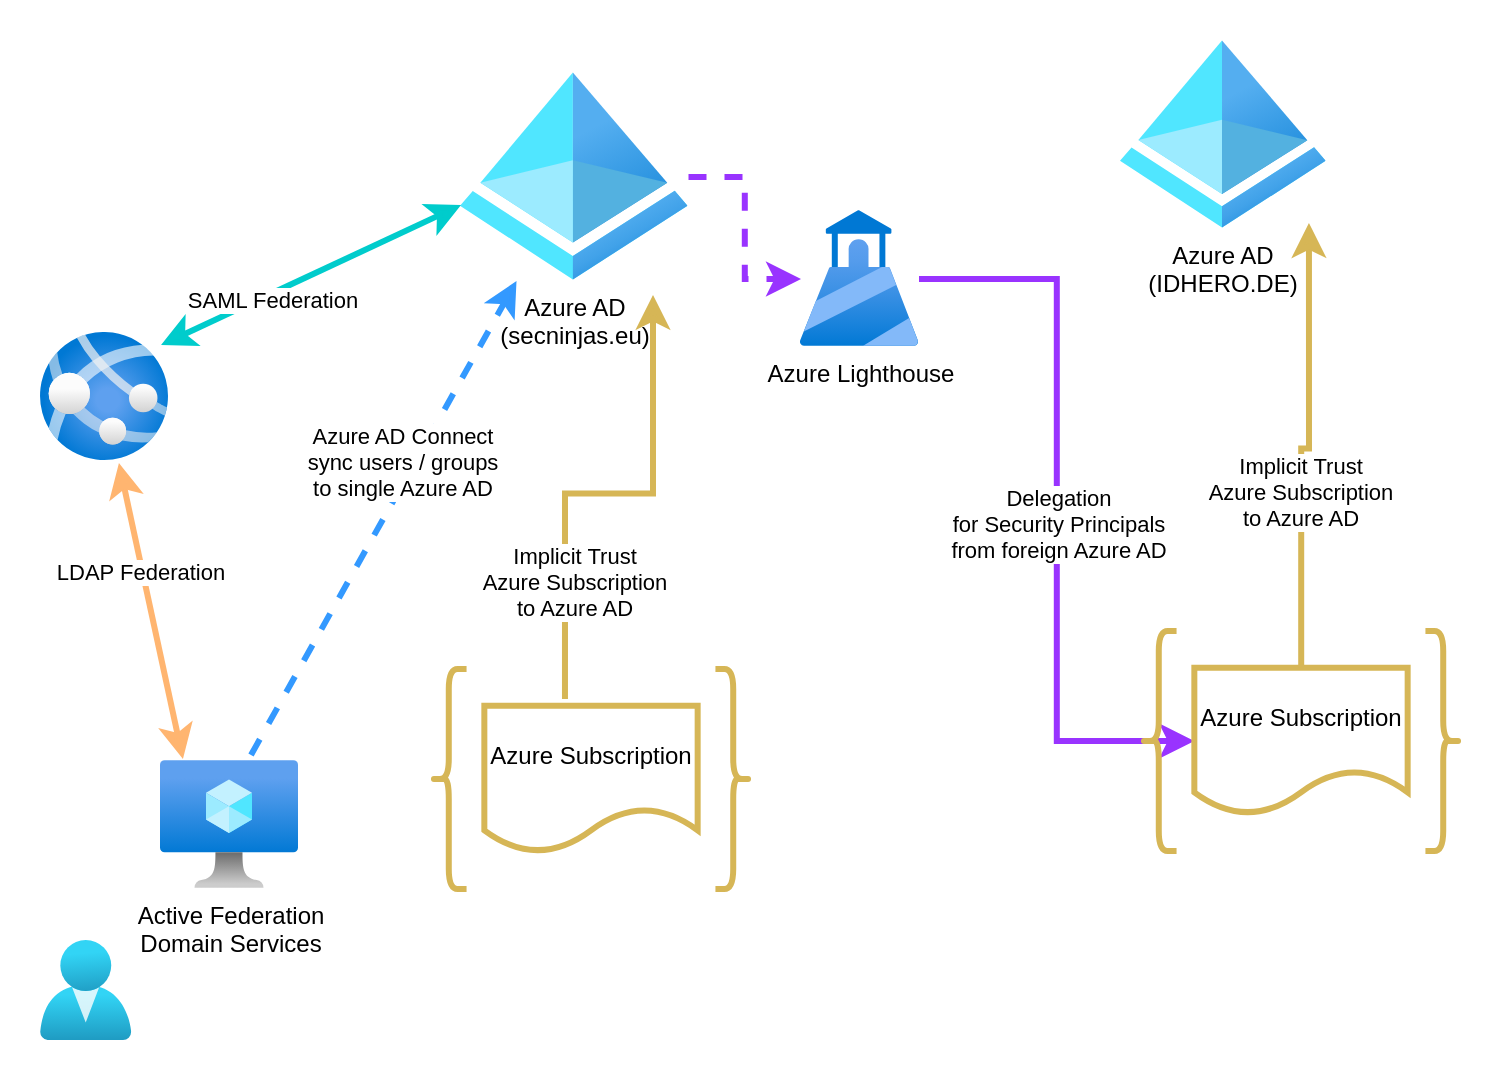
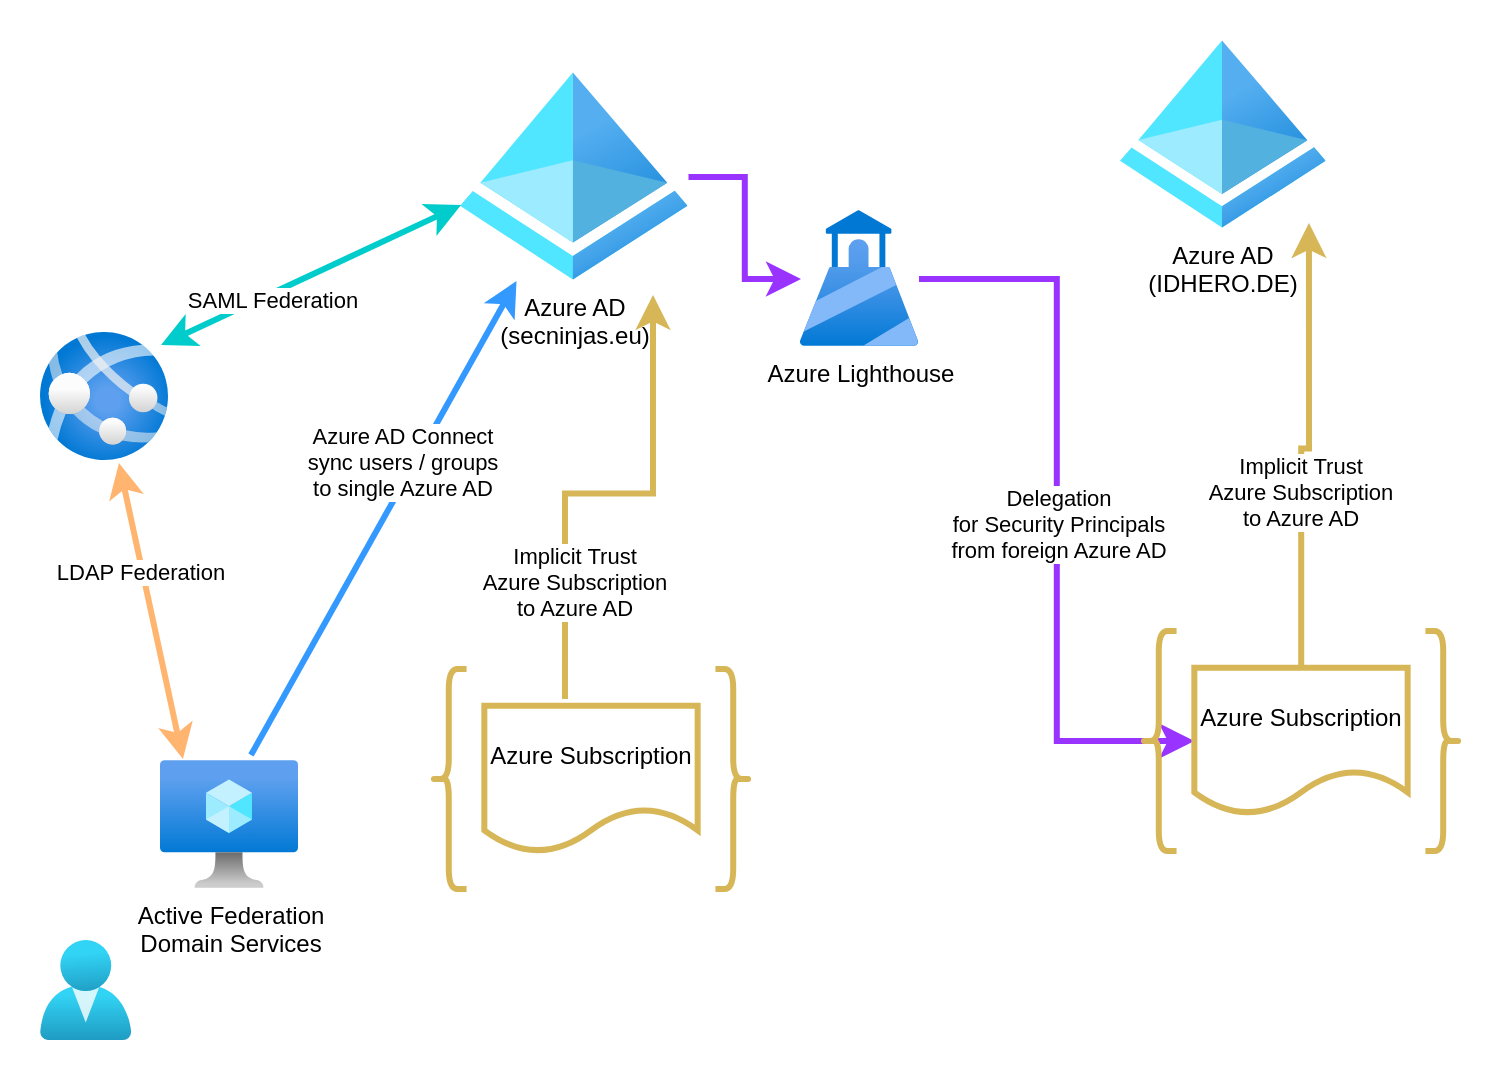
edge "Azure AD (secninjas.eu)" -> "Azure Lighthouse": style dashed -> solid
edge "Active Federation Domain Services" -> "Azure AD (secninjas.eu)": style dashed -> solid
